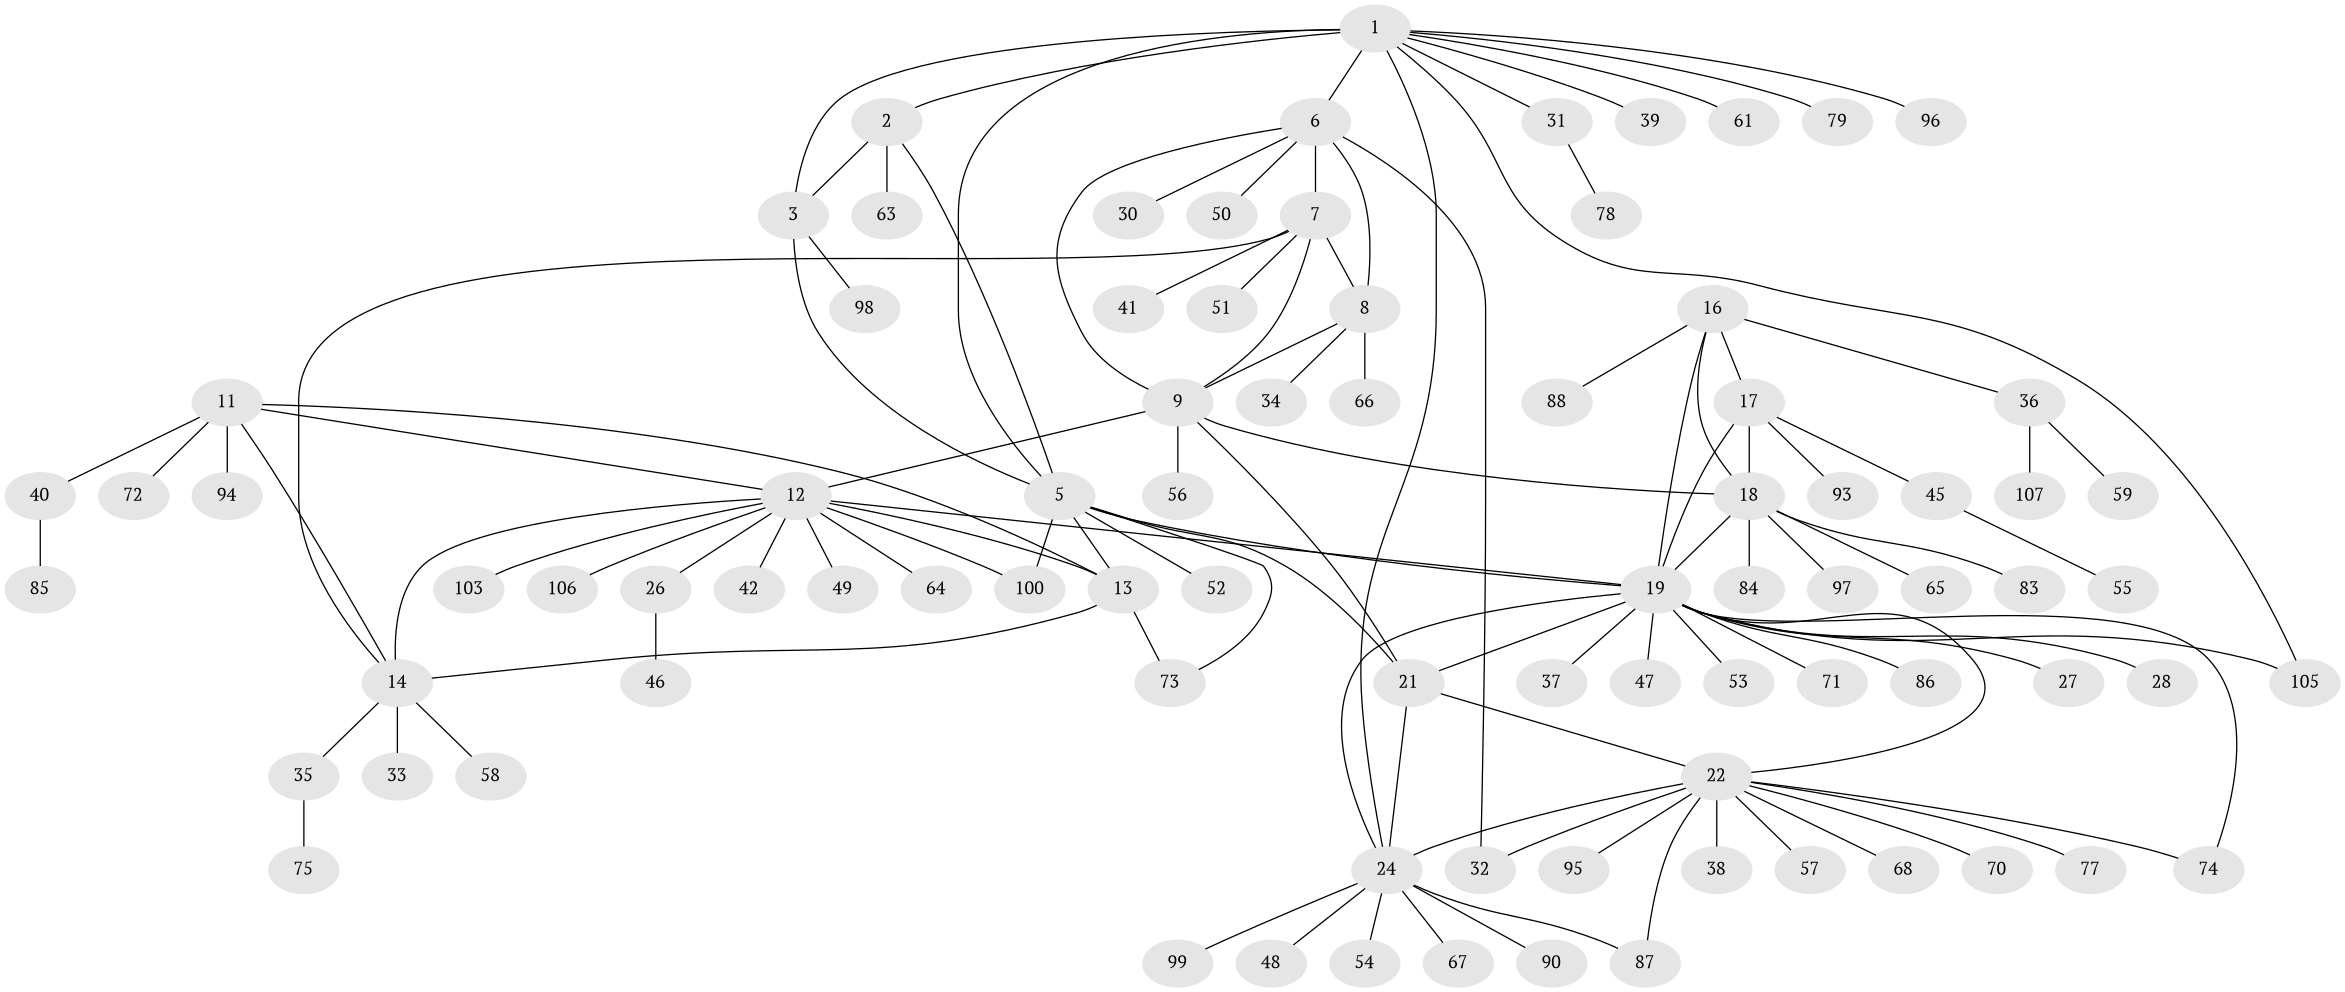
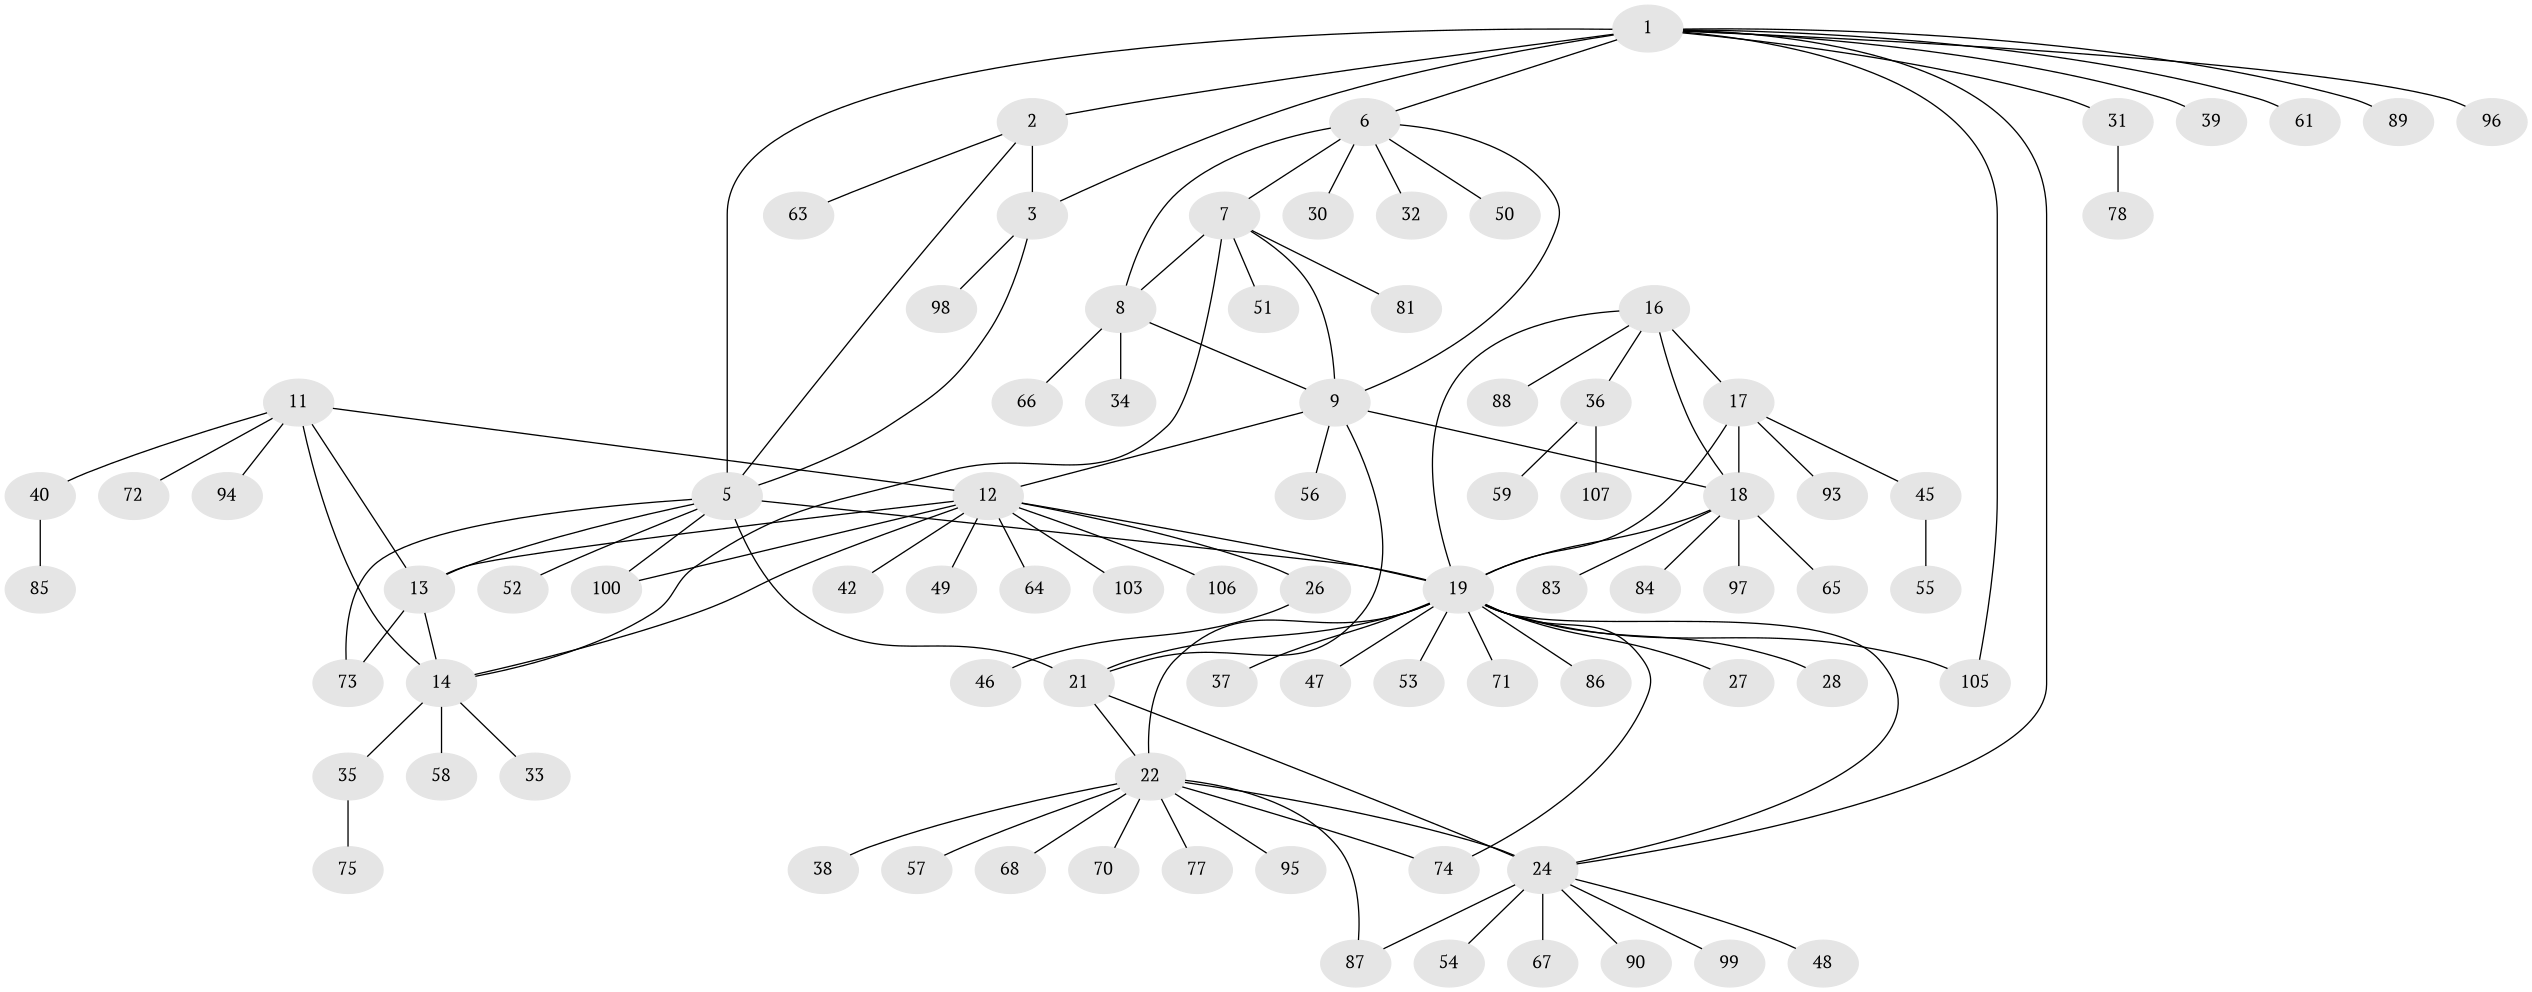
node "79": label "79" -> "89"
node "41": label "41" -> "81"
edge "22" -- "32": removed
